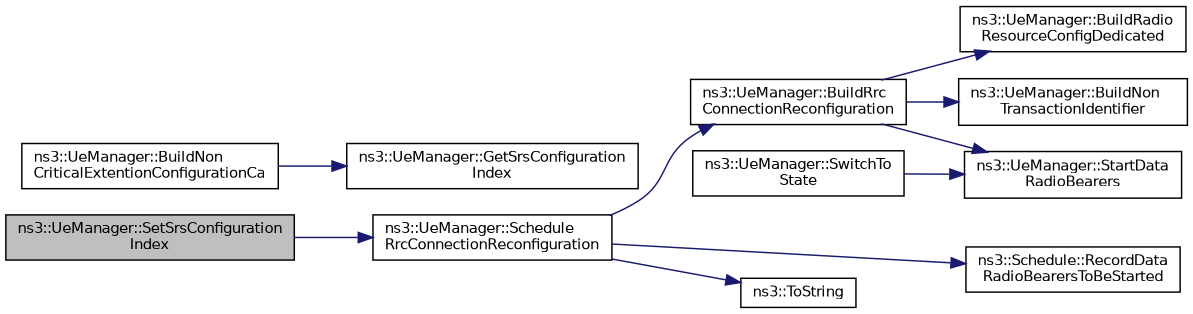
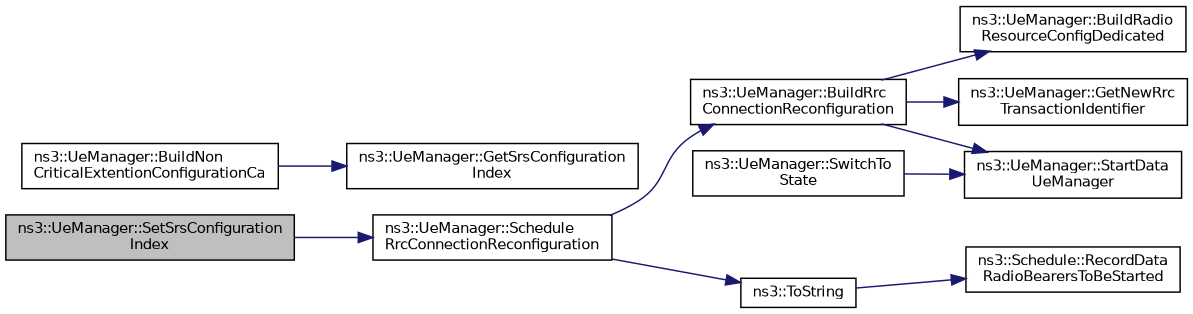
node "ns3::UeManager::BuildNon TransactionIdentifier": label "ns3::UeManager::BuildNon TransactionIdentifier" -> "ns3::UeManager::GetNewRrc TransactionIdentifier"
node "ns3::UeManager::StartData RadioBearers": label "ns3::UeManager::StartData RadioBearers" -> "ns3::UeManager::StartData UeManager"
edge "ns3::UeManager::Schedule RrcConnectionReconfiguration" -> "ns3::Schedule::RecordData RadioBearersToBeStarted": now "ns3::ToString" -> "ns3::Schedule::RecordData RadioBearersToBeStarted"
